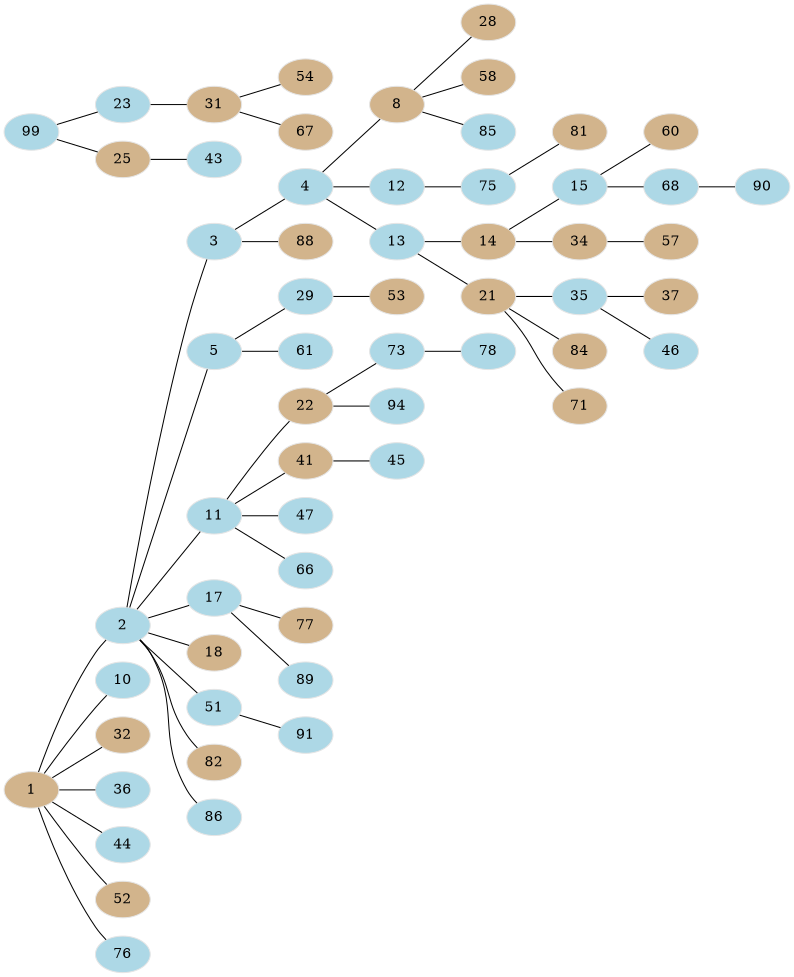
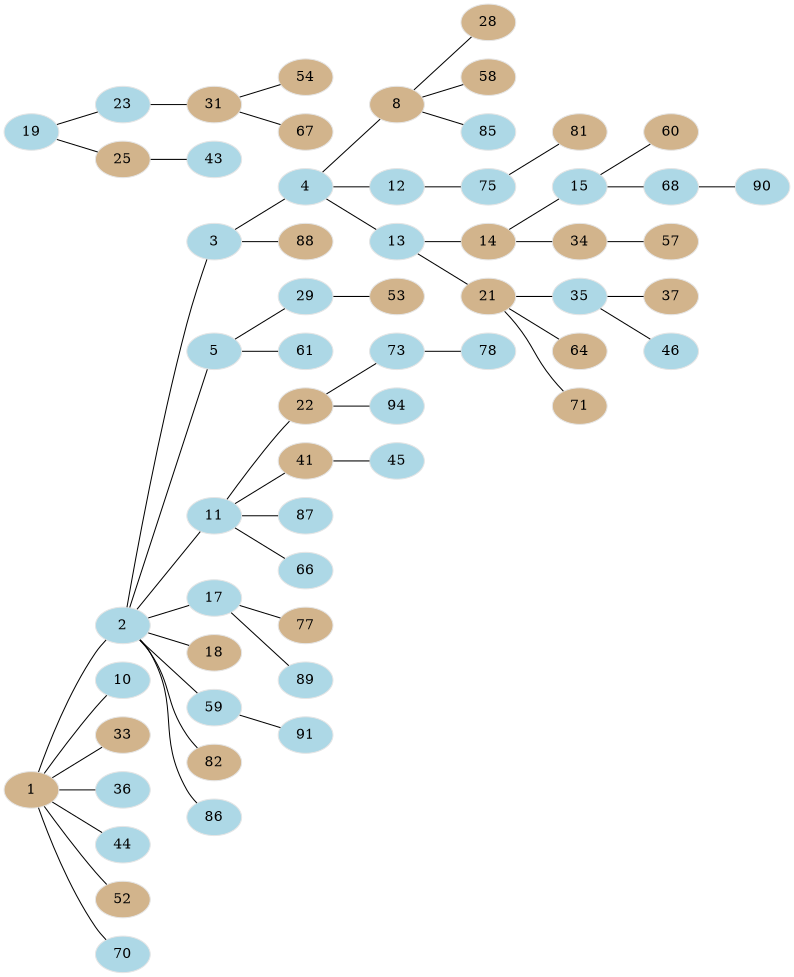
node "99": label "99" -> "19"
node "84": label "84" -> "64"
node "47": label "47" -> "87"
node "51": label "51" -> "59"
node "32": label "32" -> "33"
node "76": label "76" -> "70"
